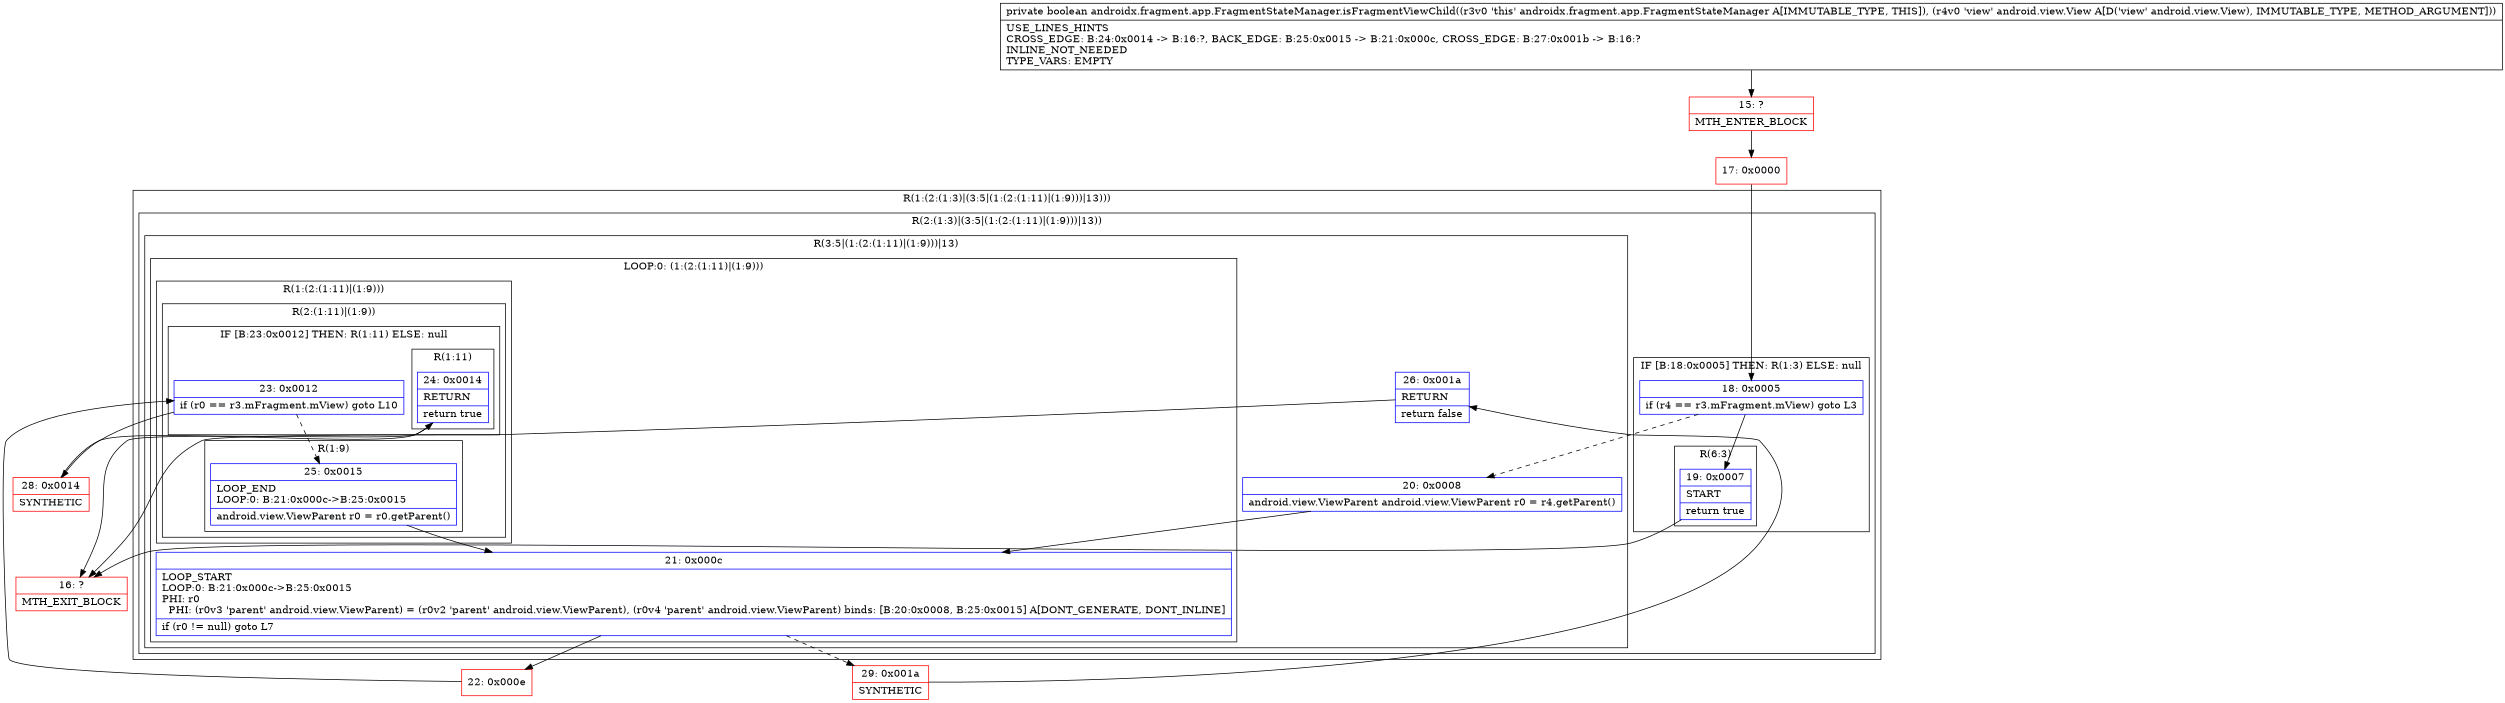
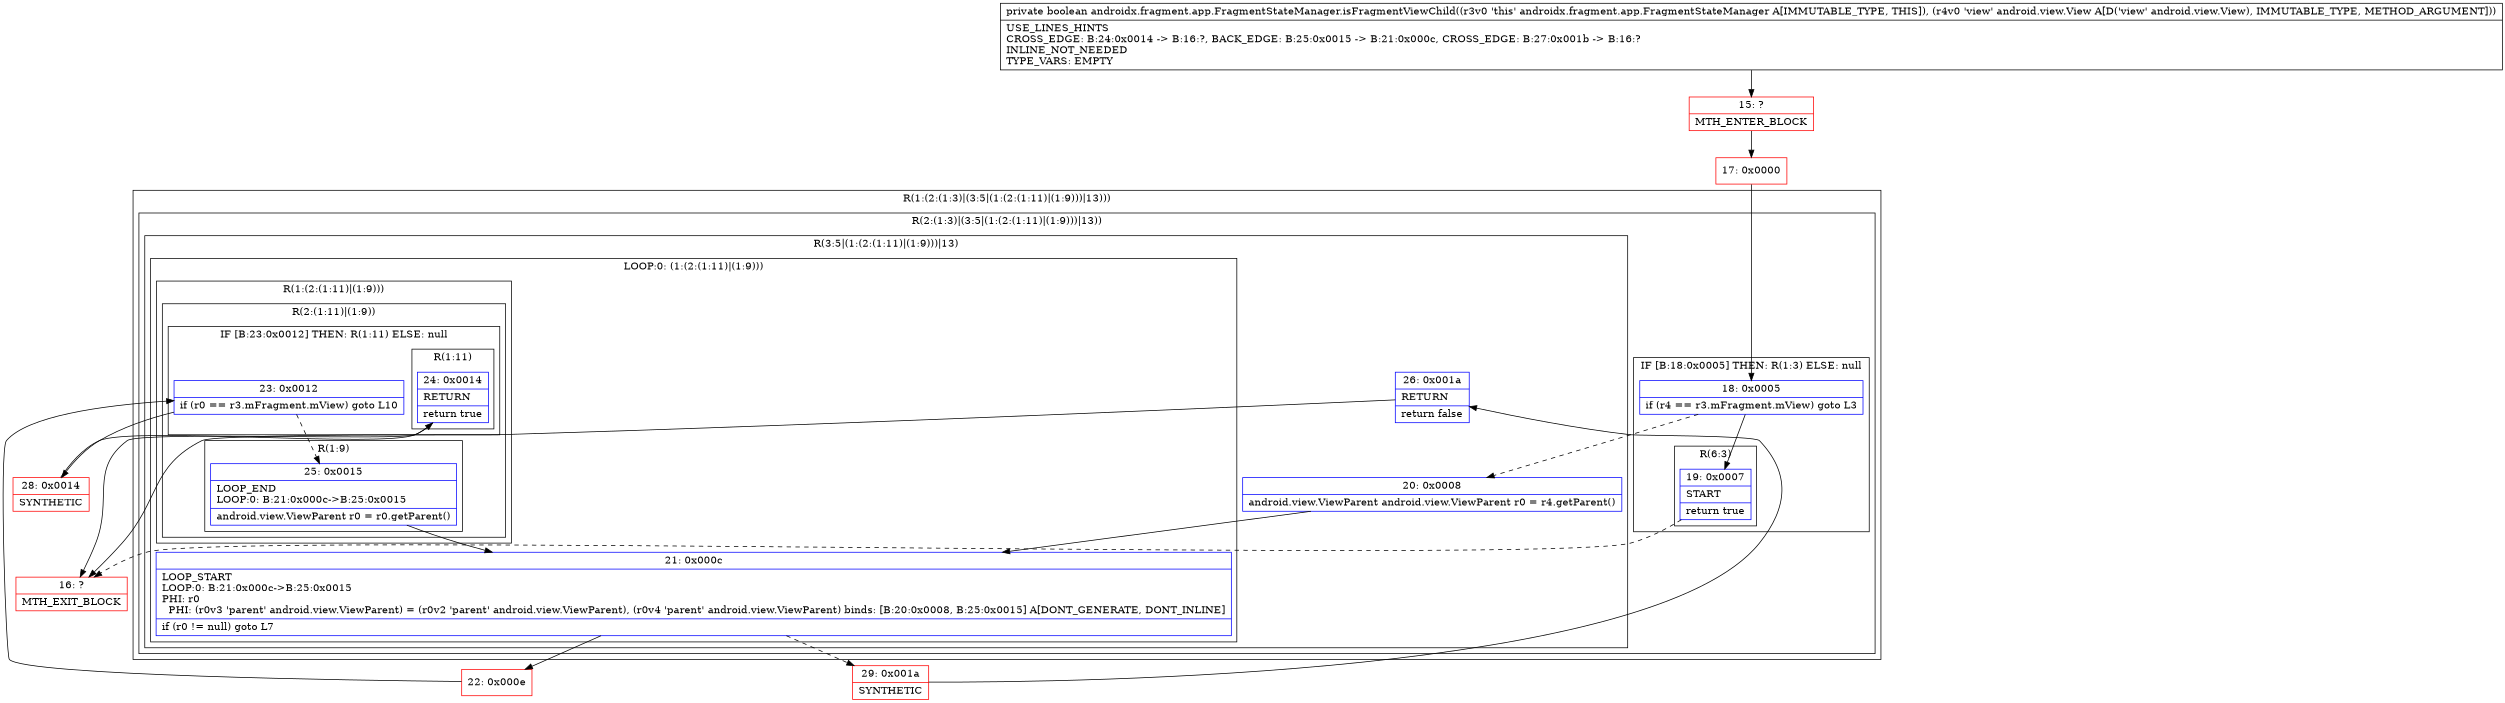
edge "19: 0x0007" -> "16: ?": style solid -> dashed
